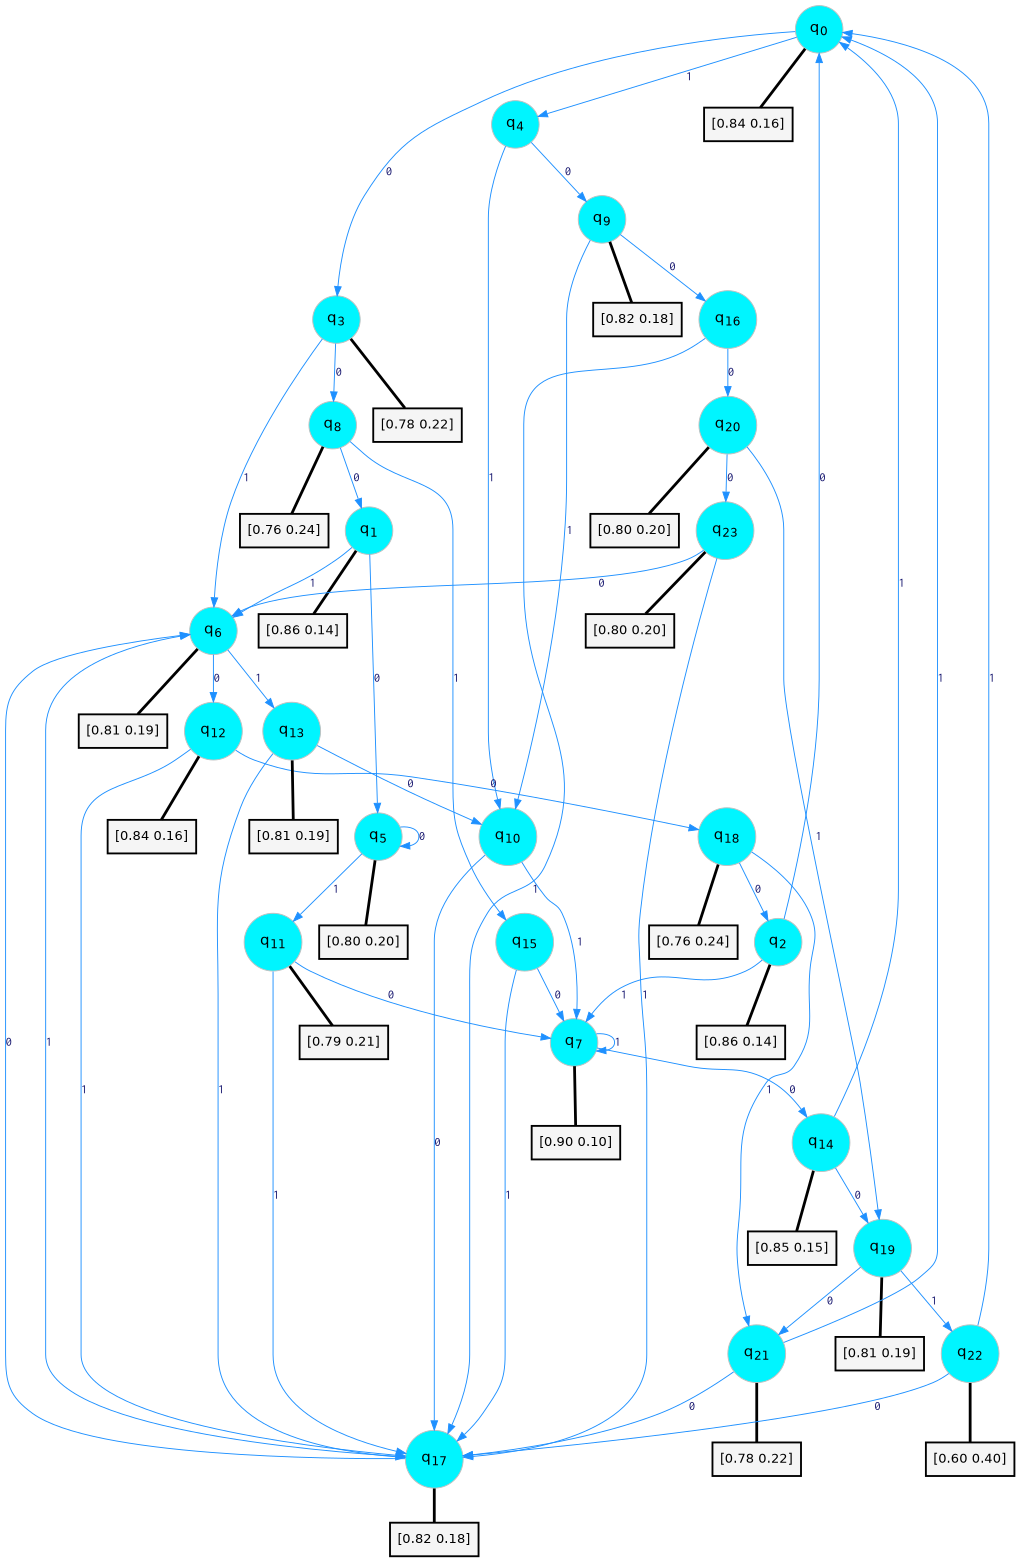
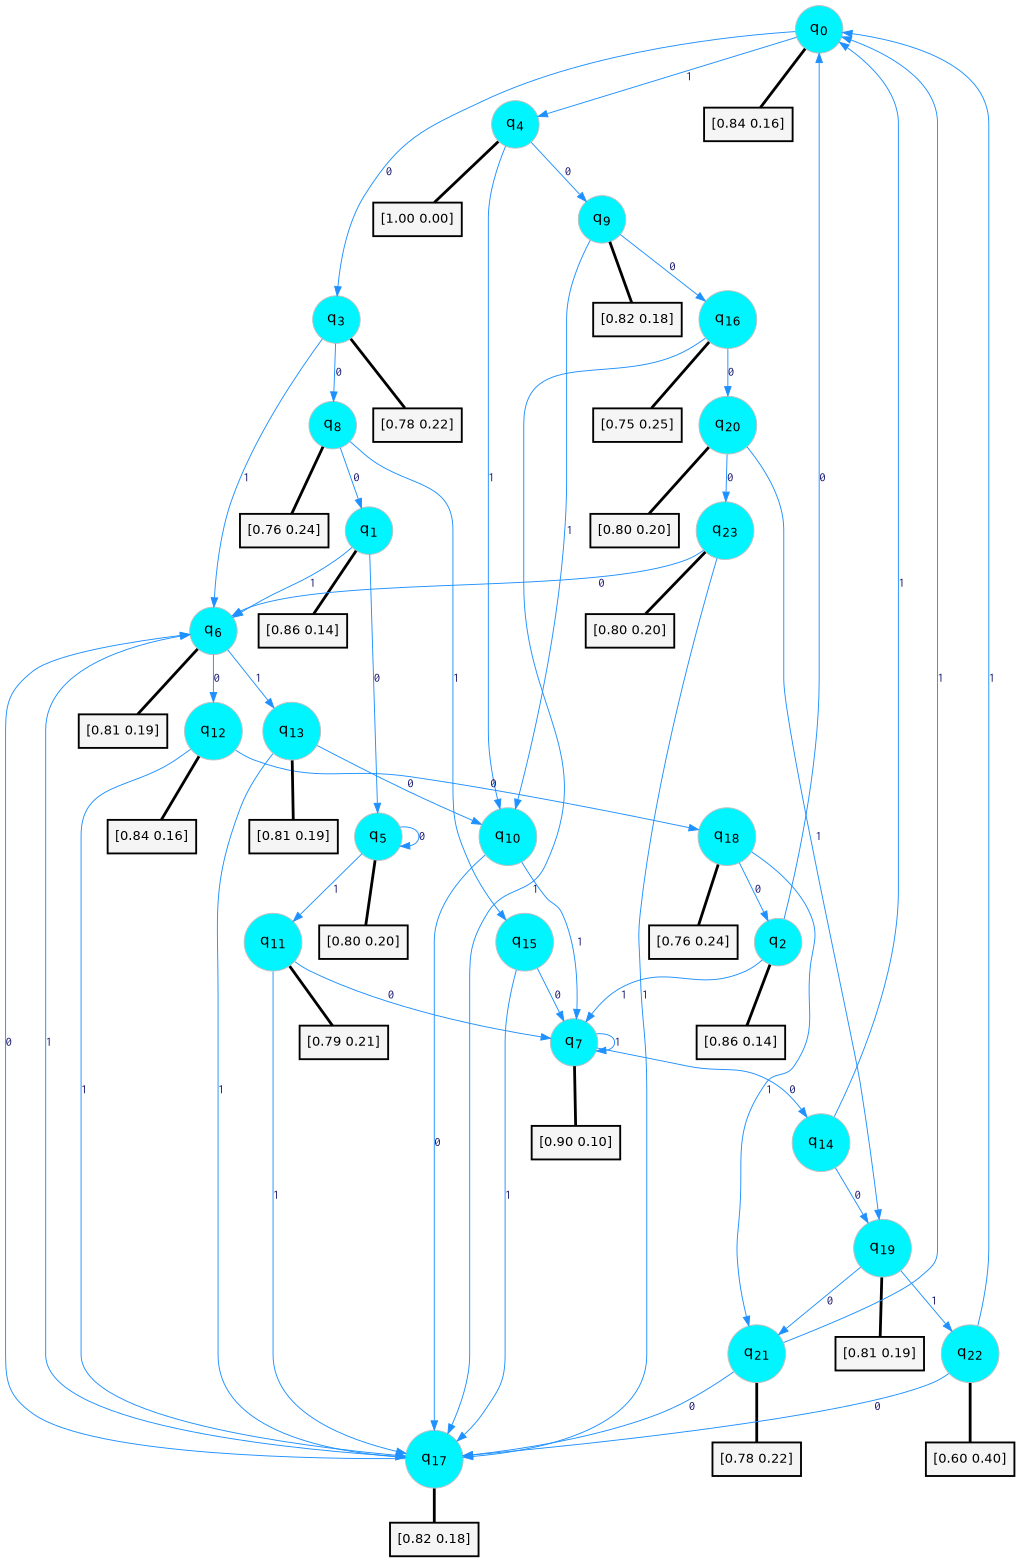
node "[1.00 0.00]": added
node "[0.75 0.25]": added
node "[0.85 0.15]": removed
